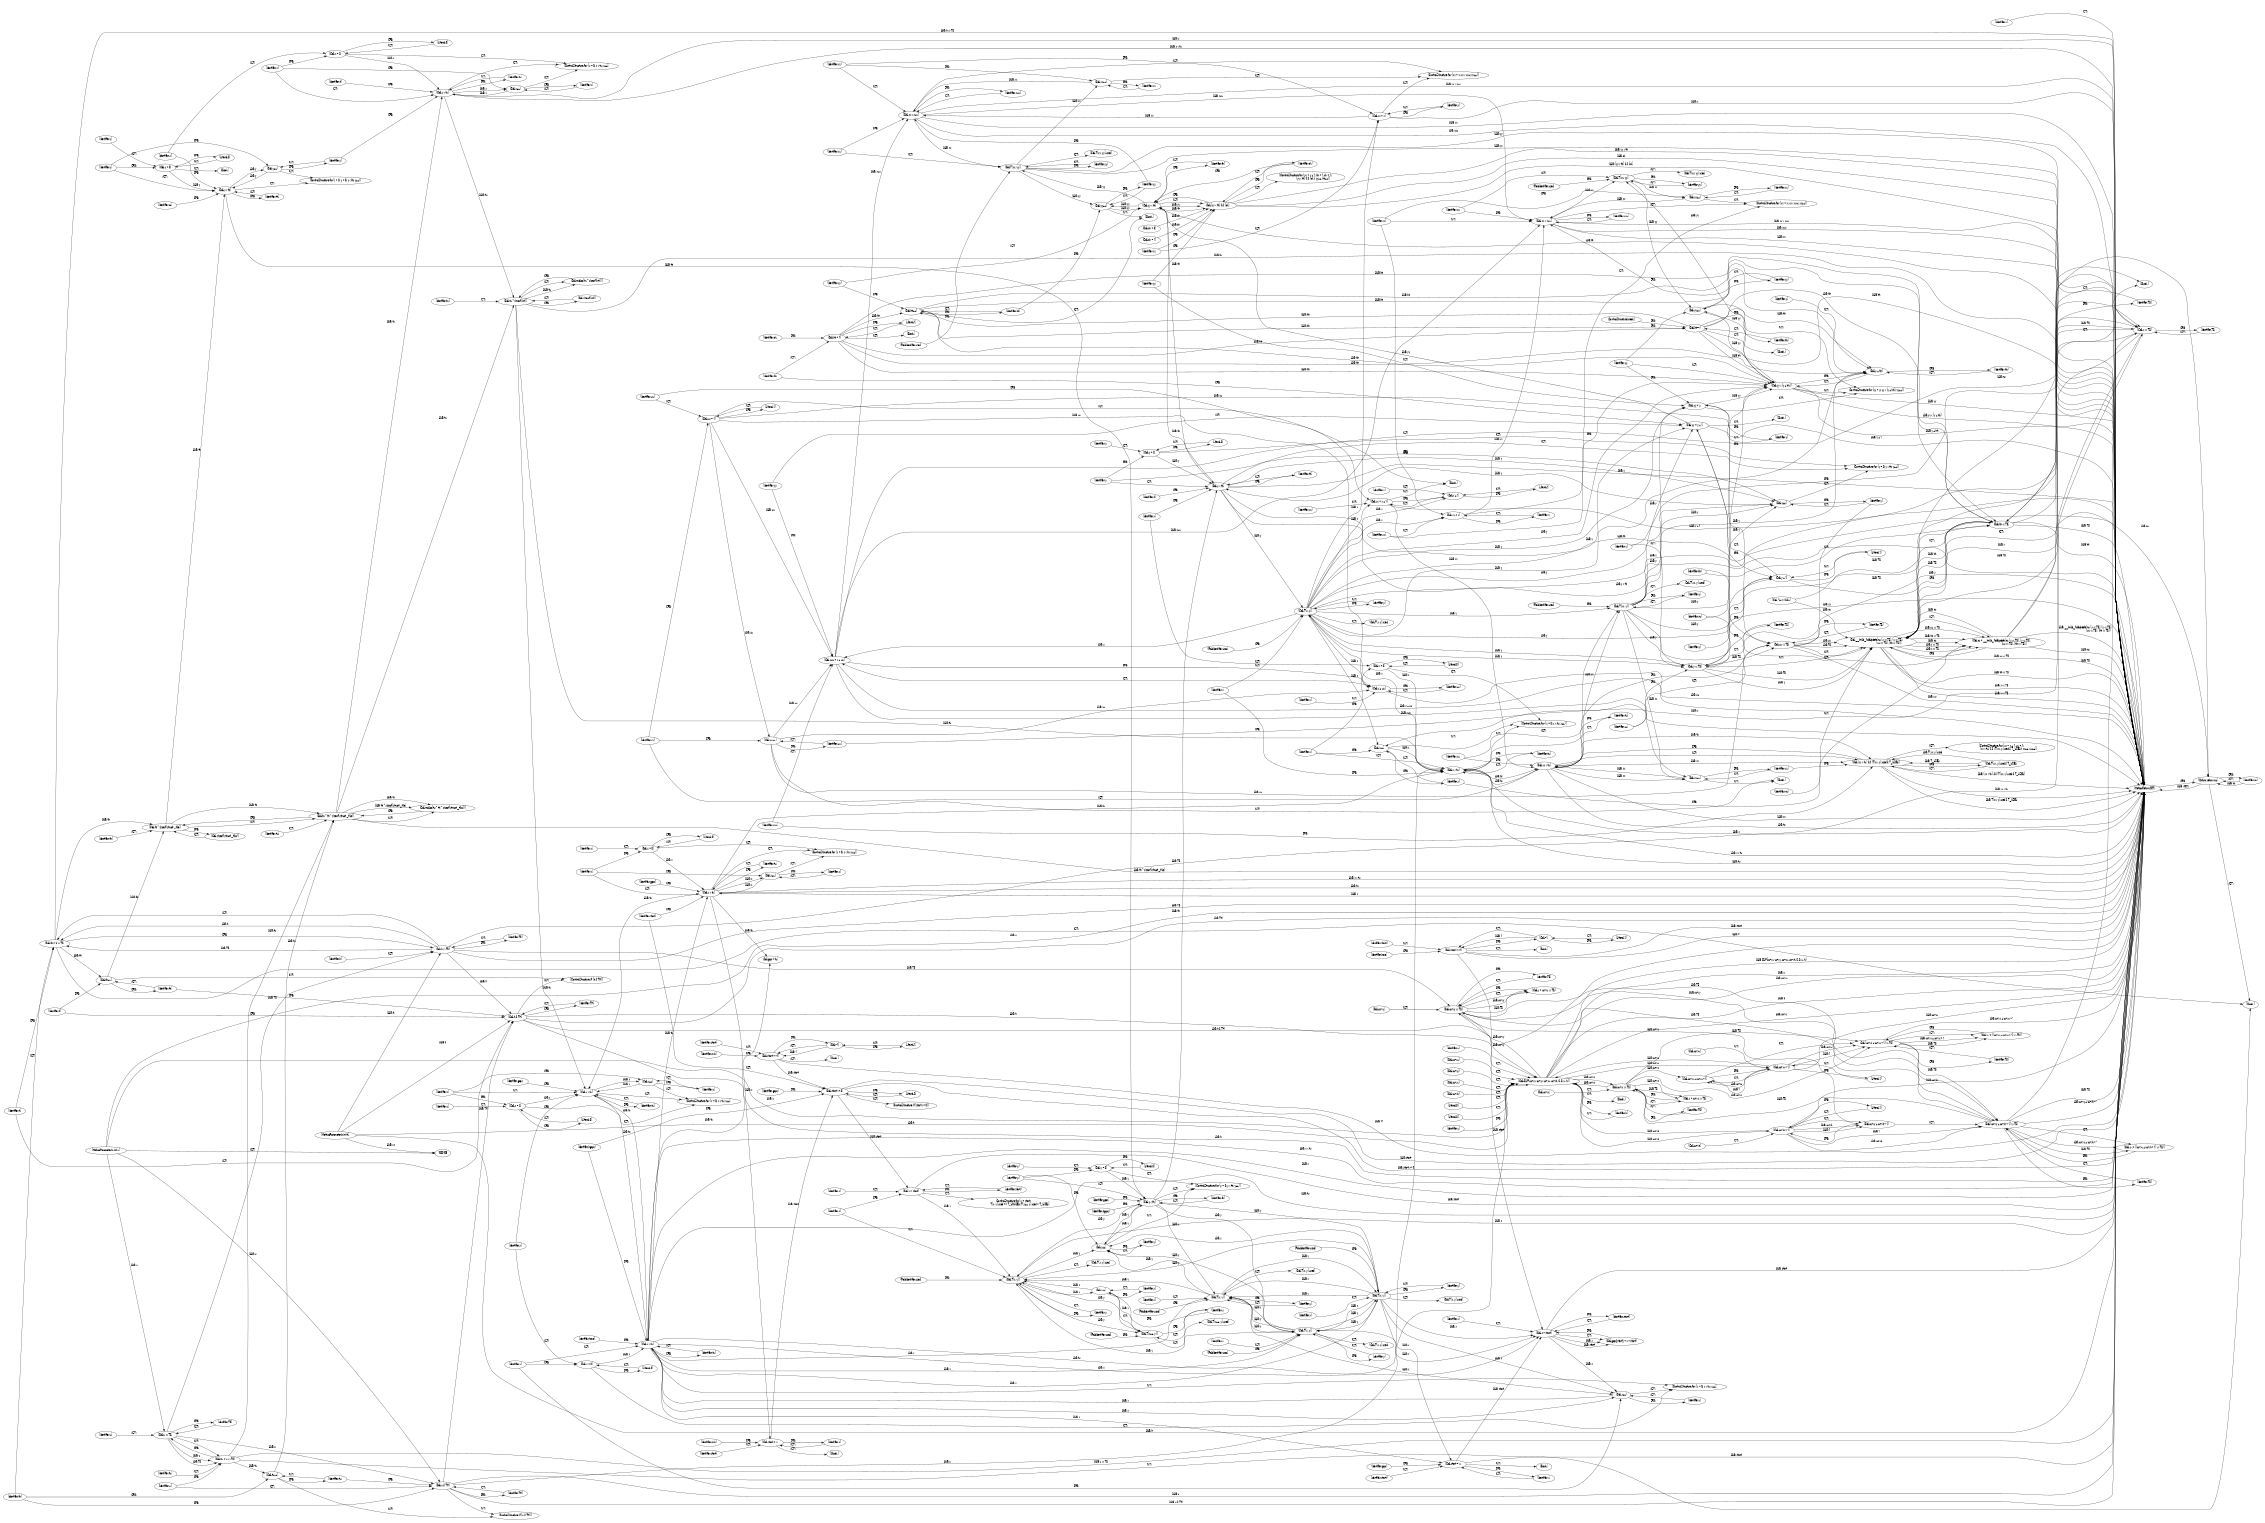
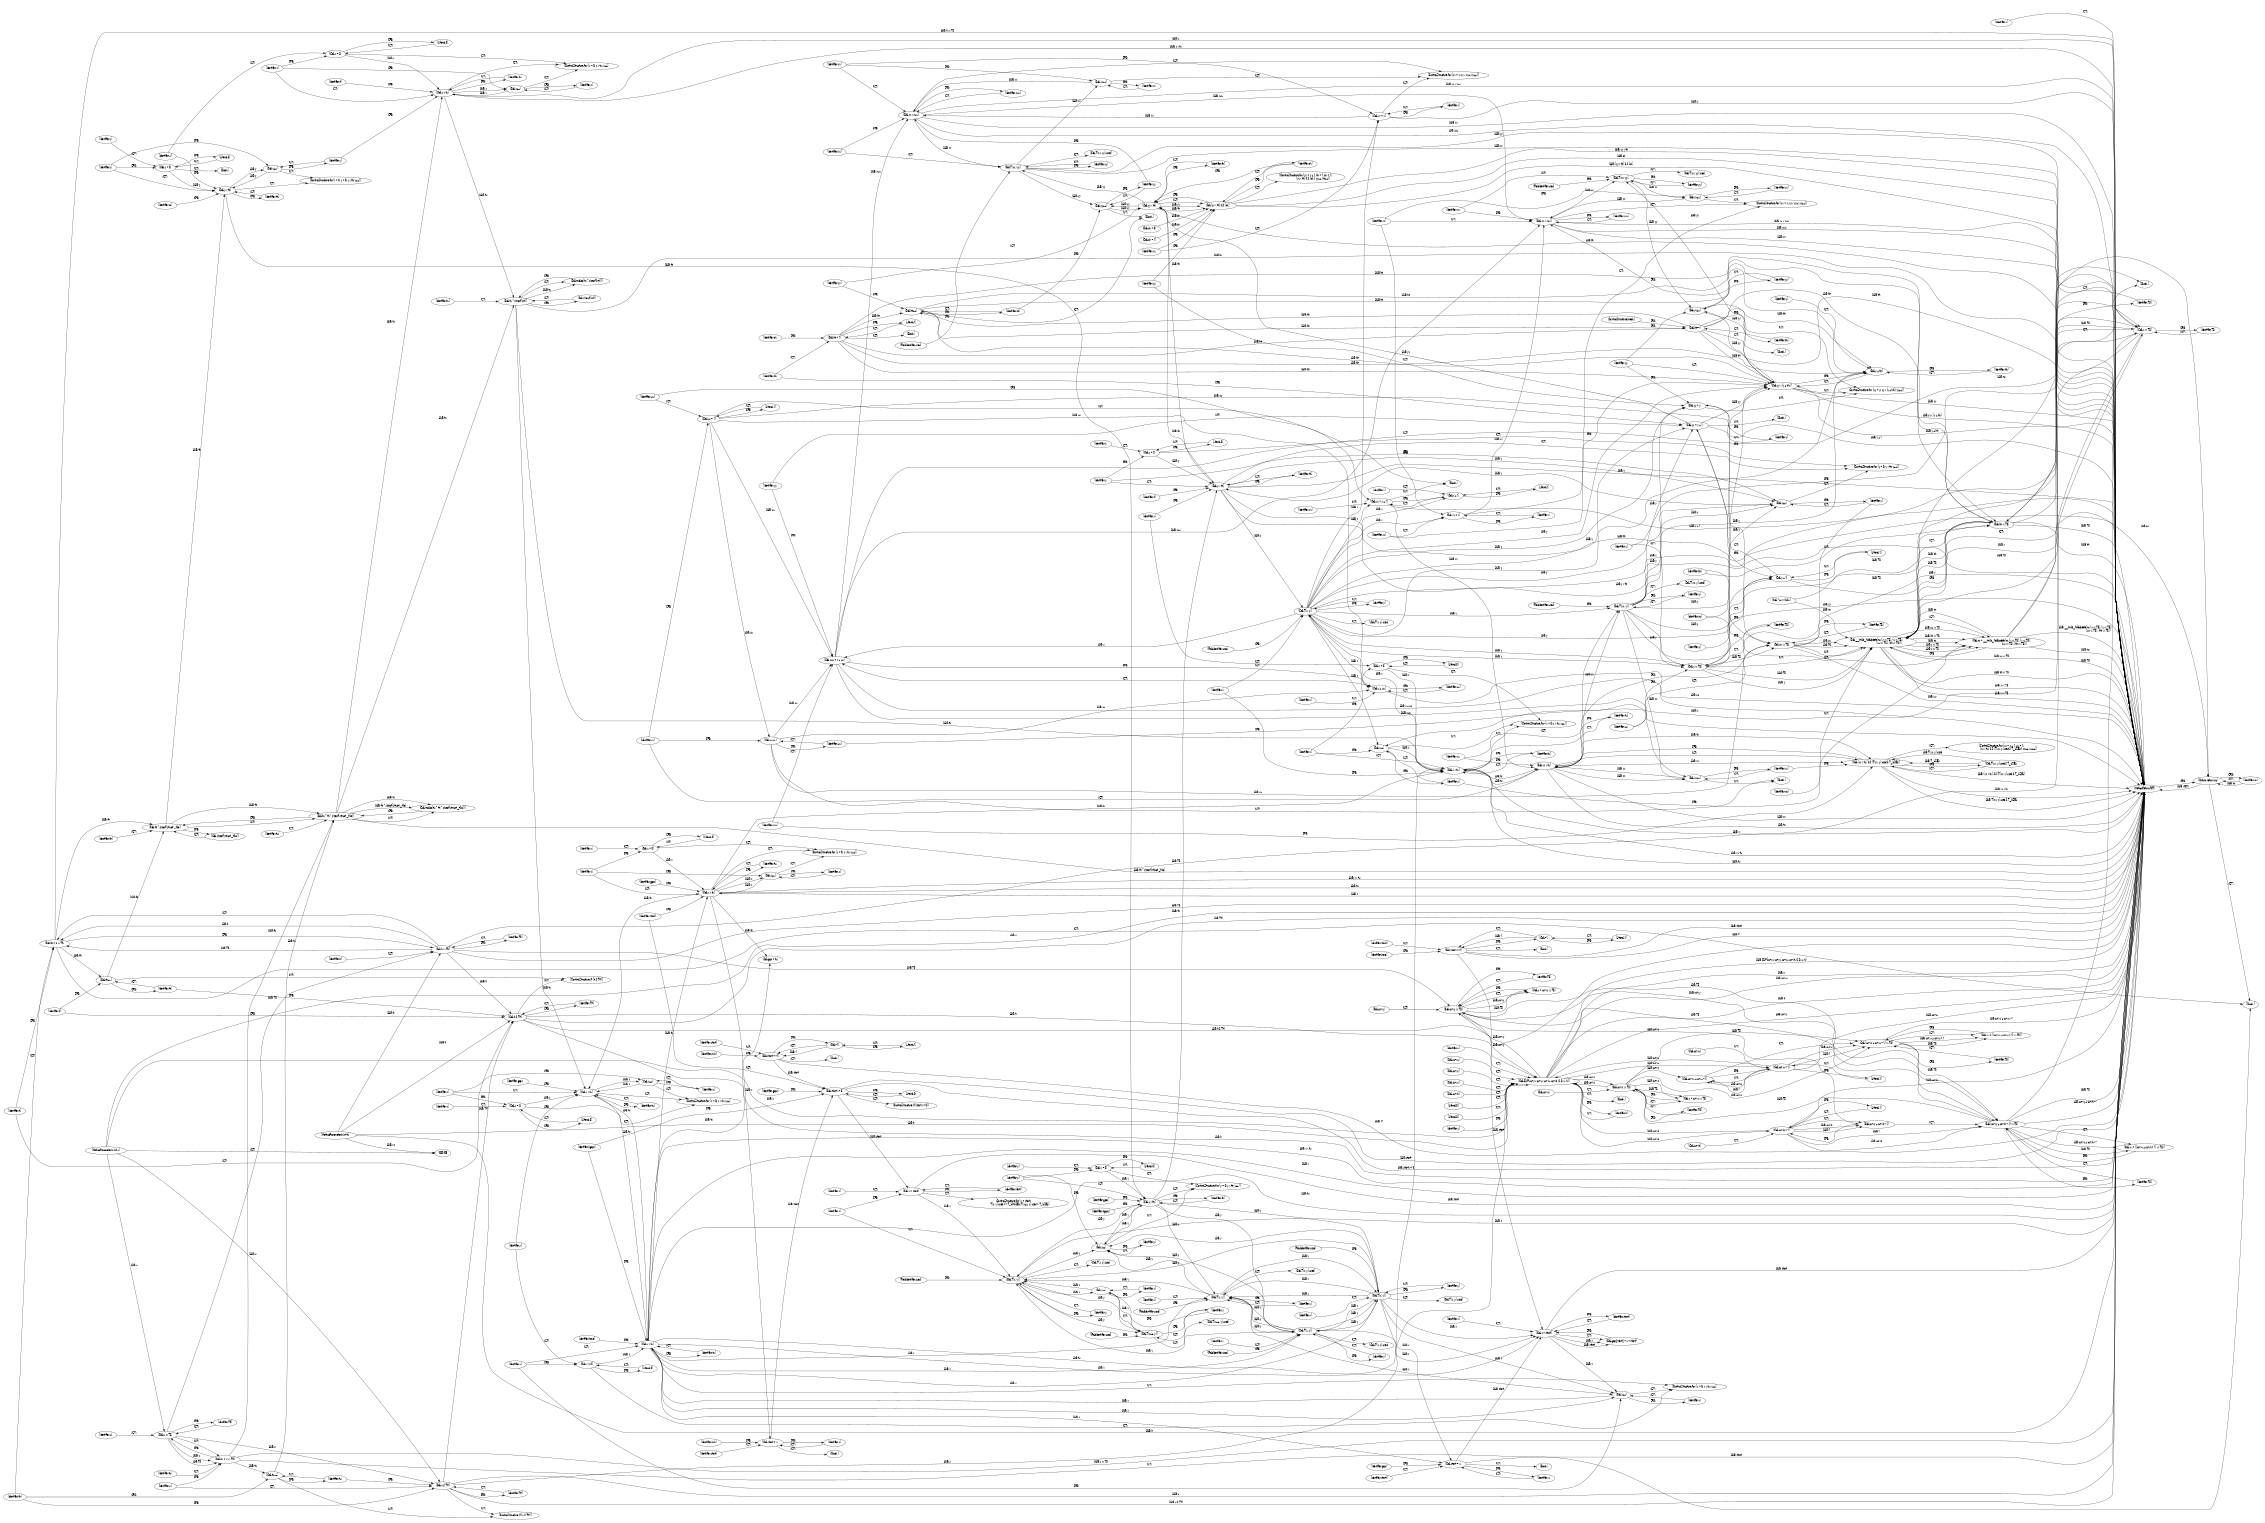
edge "(Call,yy = y)" -> "(Call,yy < (y + hh))": now "(Call,yy = y + 1)" -> "(Call,yy < (y + hh))"
